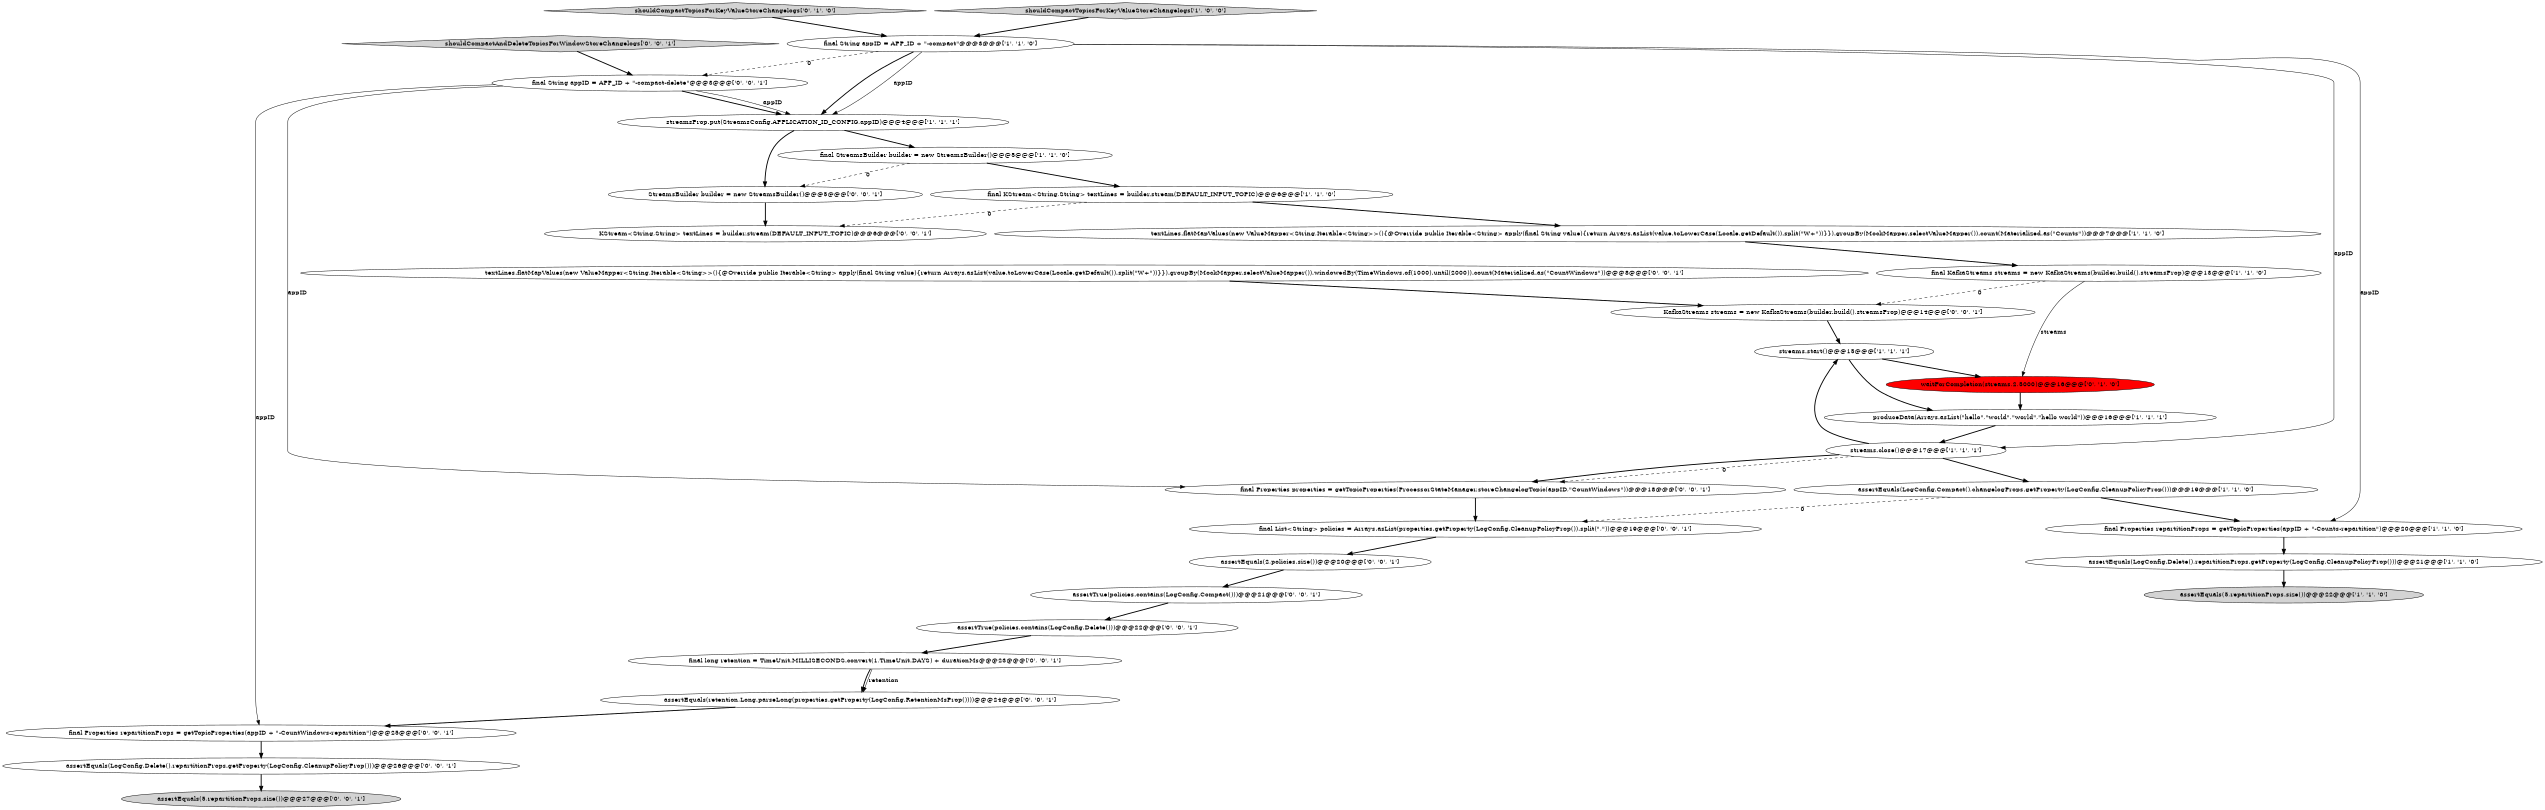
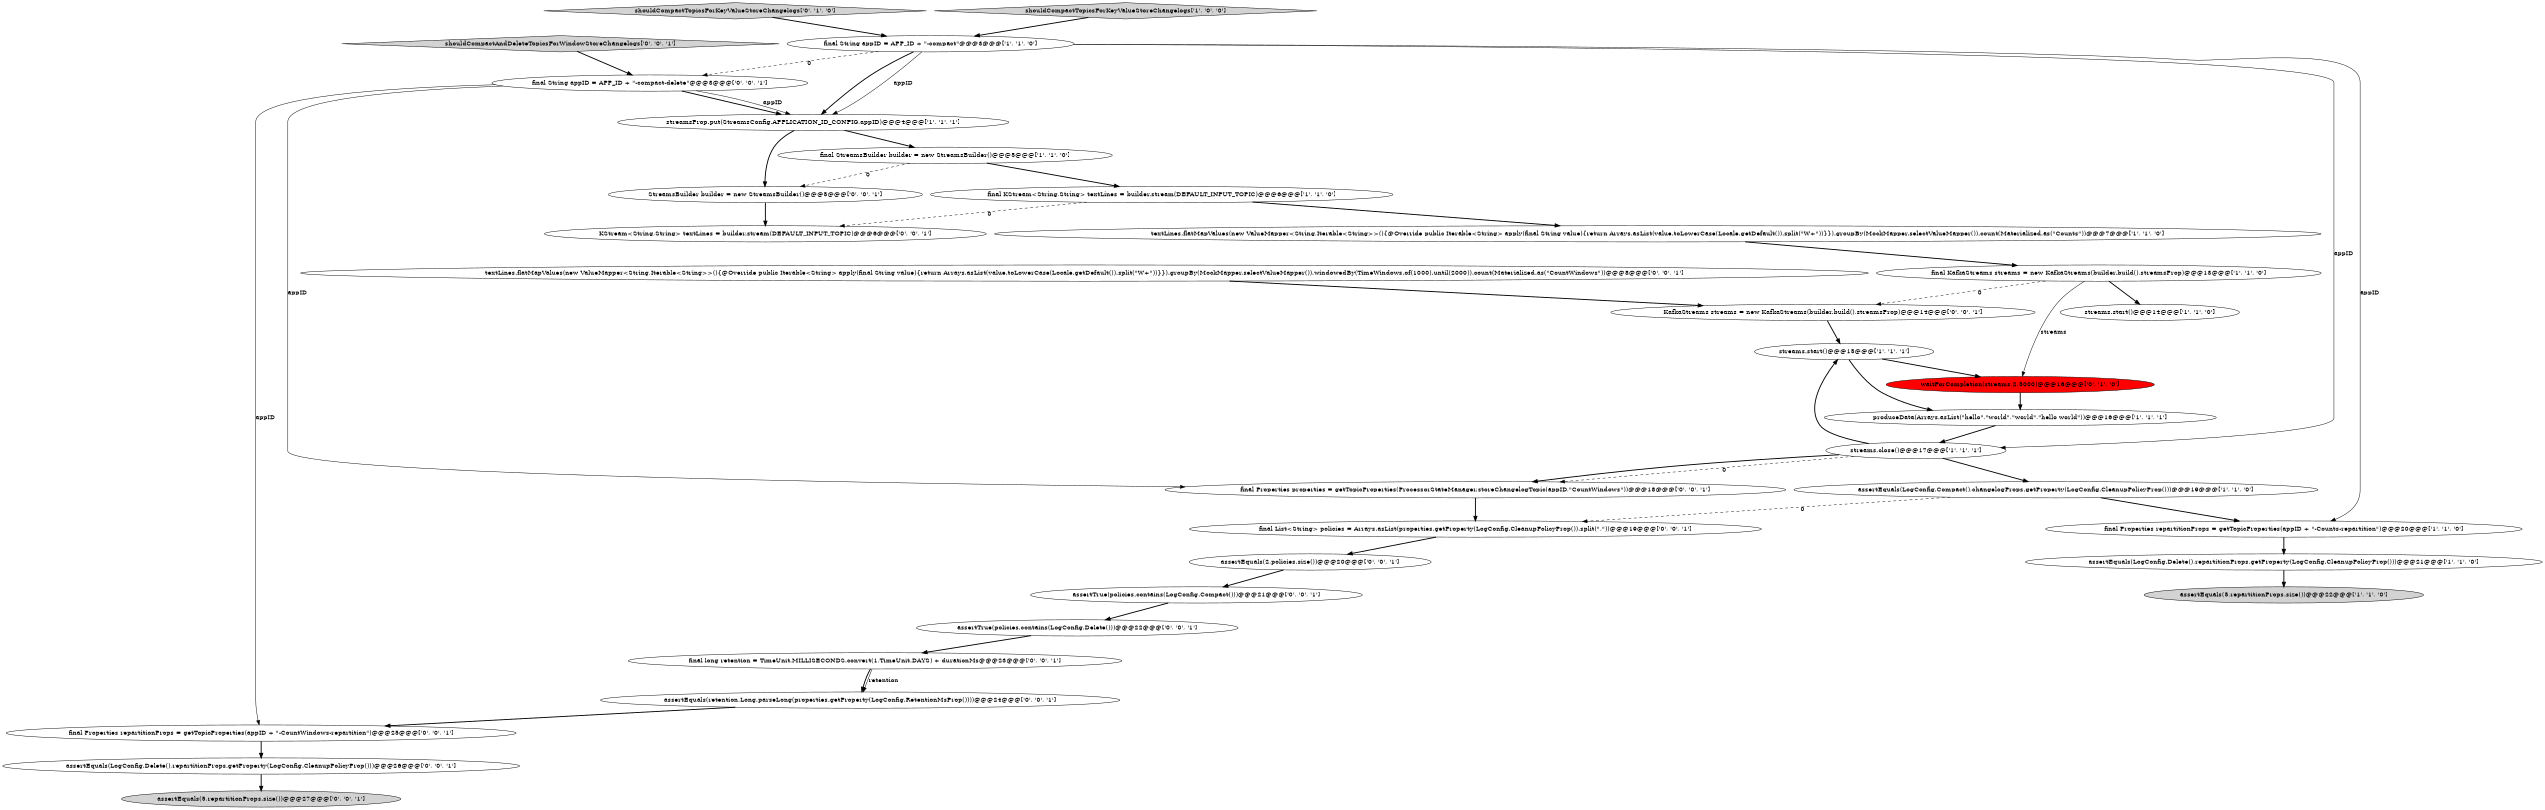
node "streams.start()@@@14@@@['1', '1', '0']": added
